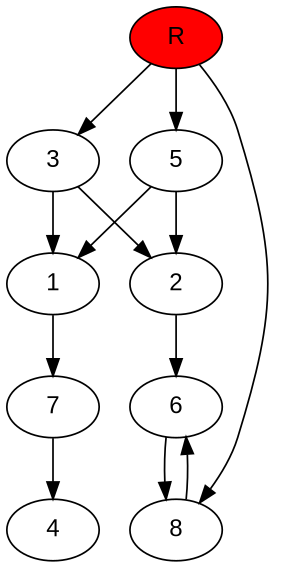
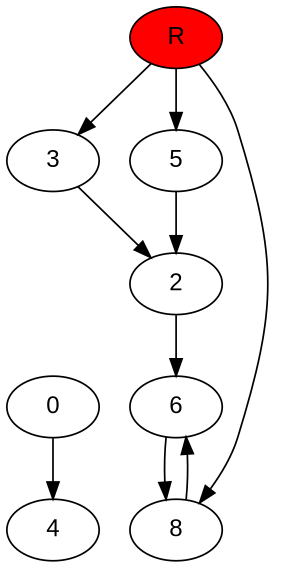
node "1": removed
node "7": label "7" -> "0"
